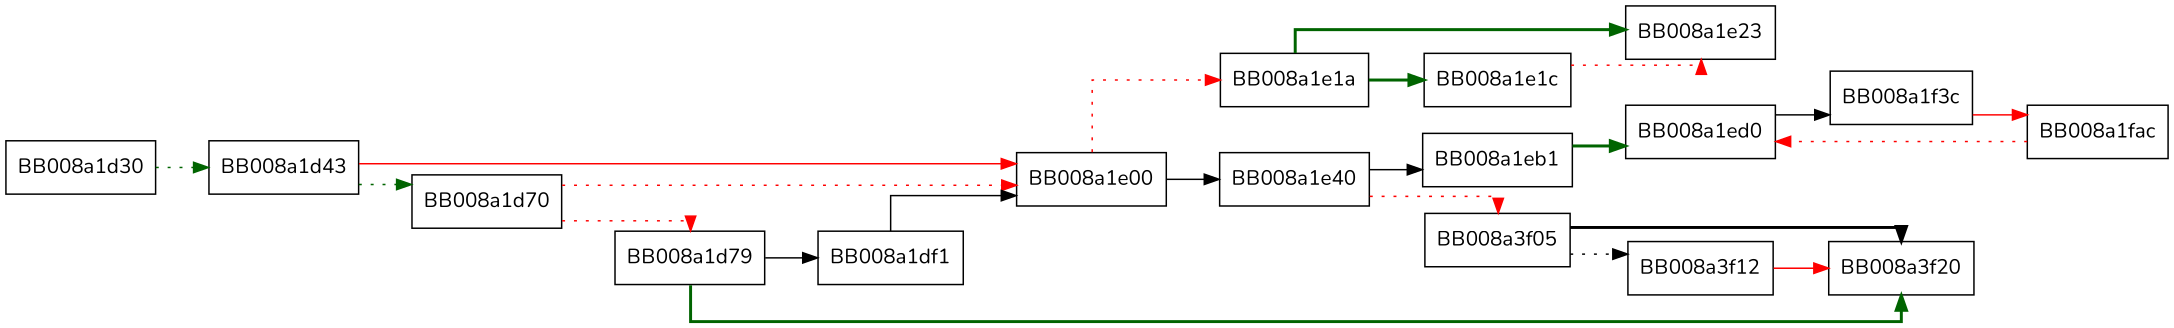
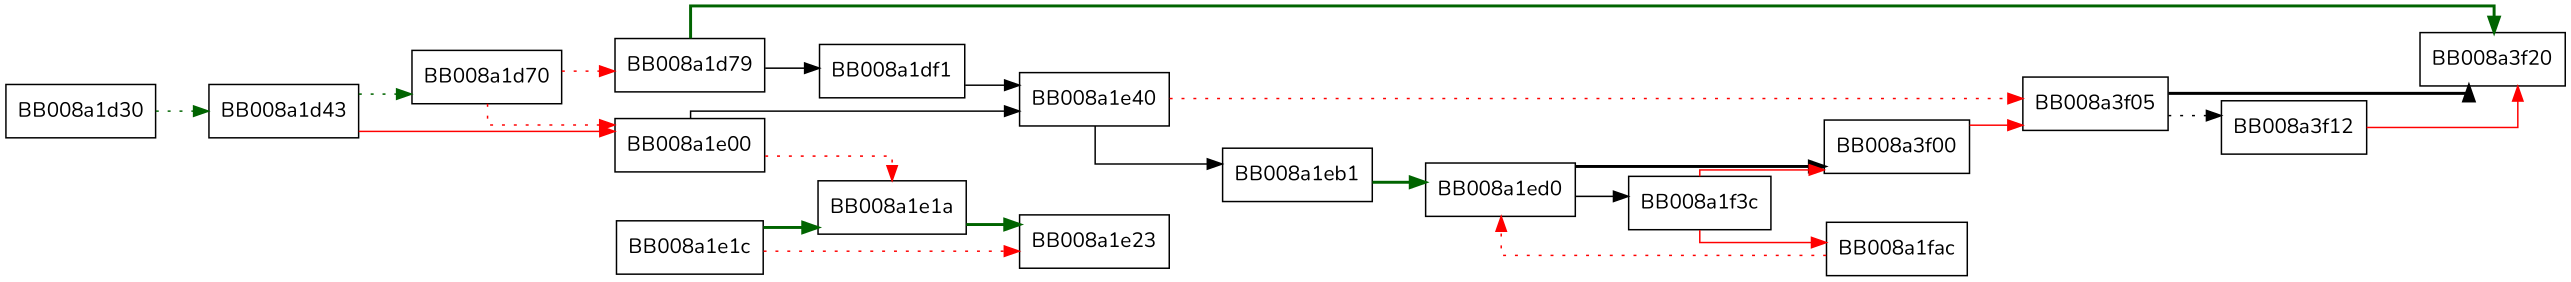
edge "BB008a1e1a" -> "BB008a1e1c": reversed
node "BB008a3f00": added
edge "BB008a1df1" -> "BB008a1e00": now "BB008a1df1" -> "BB008a1e40"
